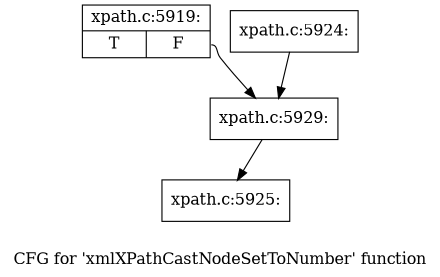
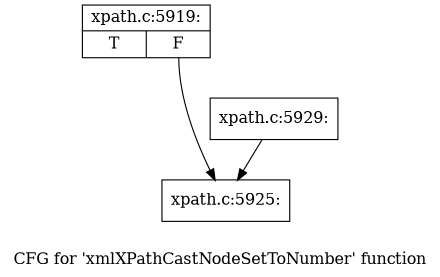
node "xpath.c:5924:": removed
edge "xpath.c:5919:" -> "xpath.c:5929:": now "xpath.c:5919:" -> "xpath.c:5925:"
